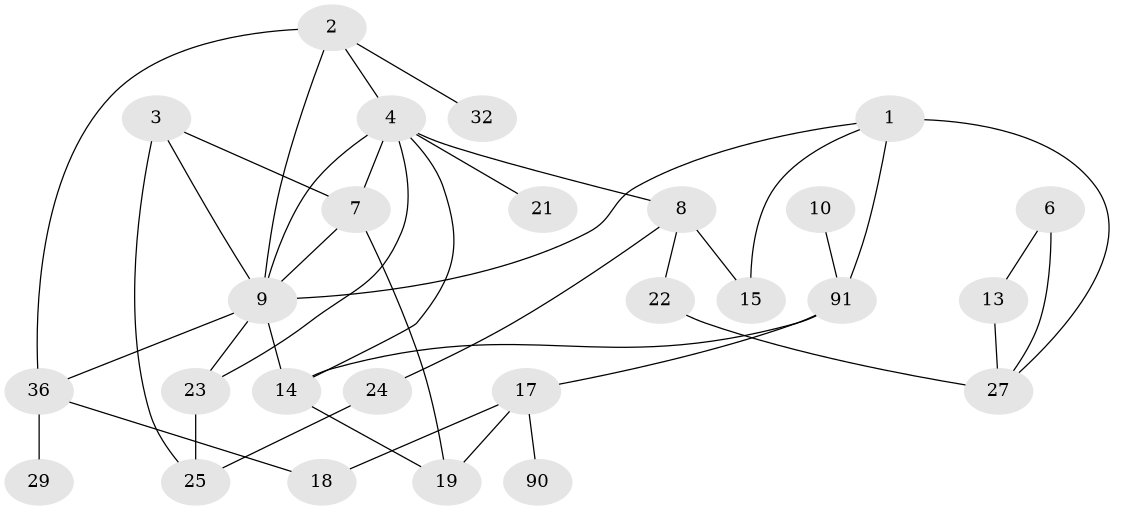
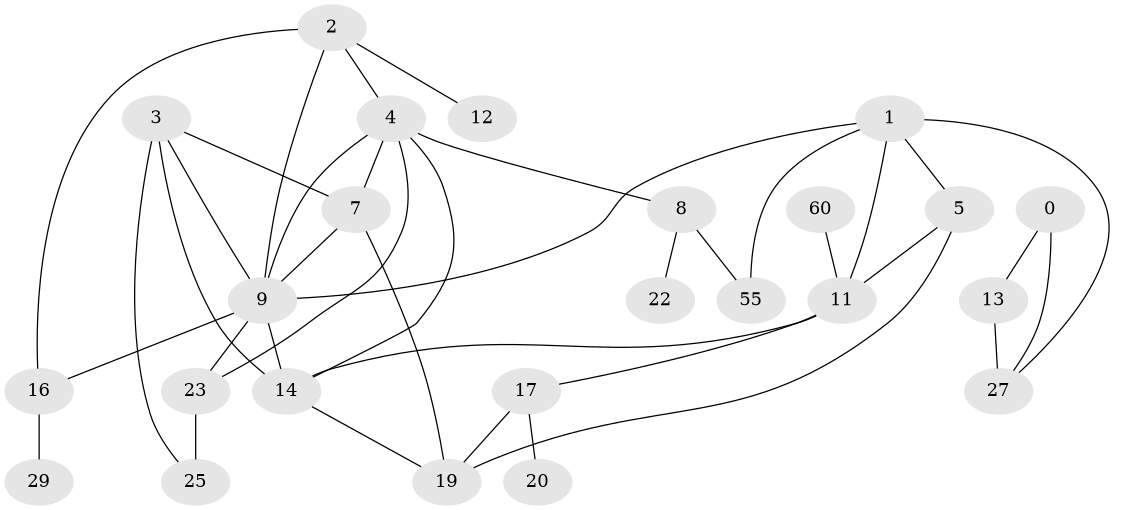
node "32": label "32" -> "12"
node "21": removed
node "10": label "10" -> "60"
node "5": added
node "6": label "6" -> "0"
edge "3" -- "14": added
node "15": label "15" -> "55"
node "91": label "91" -> "11"
edge "22" -- "27": removed
node "36": label "36" -> "16"
node "24": removed
node "18": removed
node "90": label "90" -> "20"
